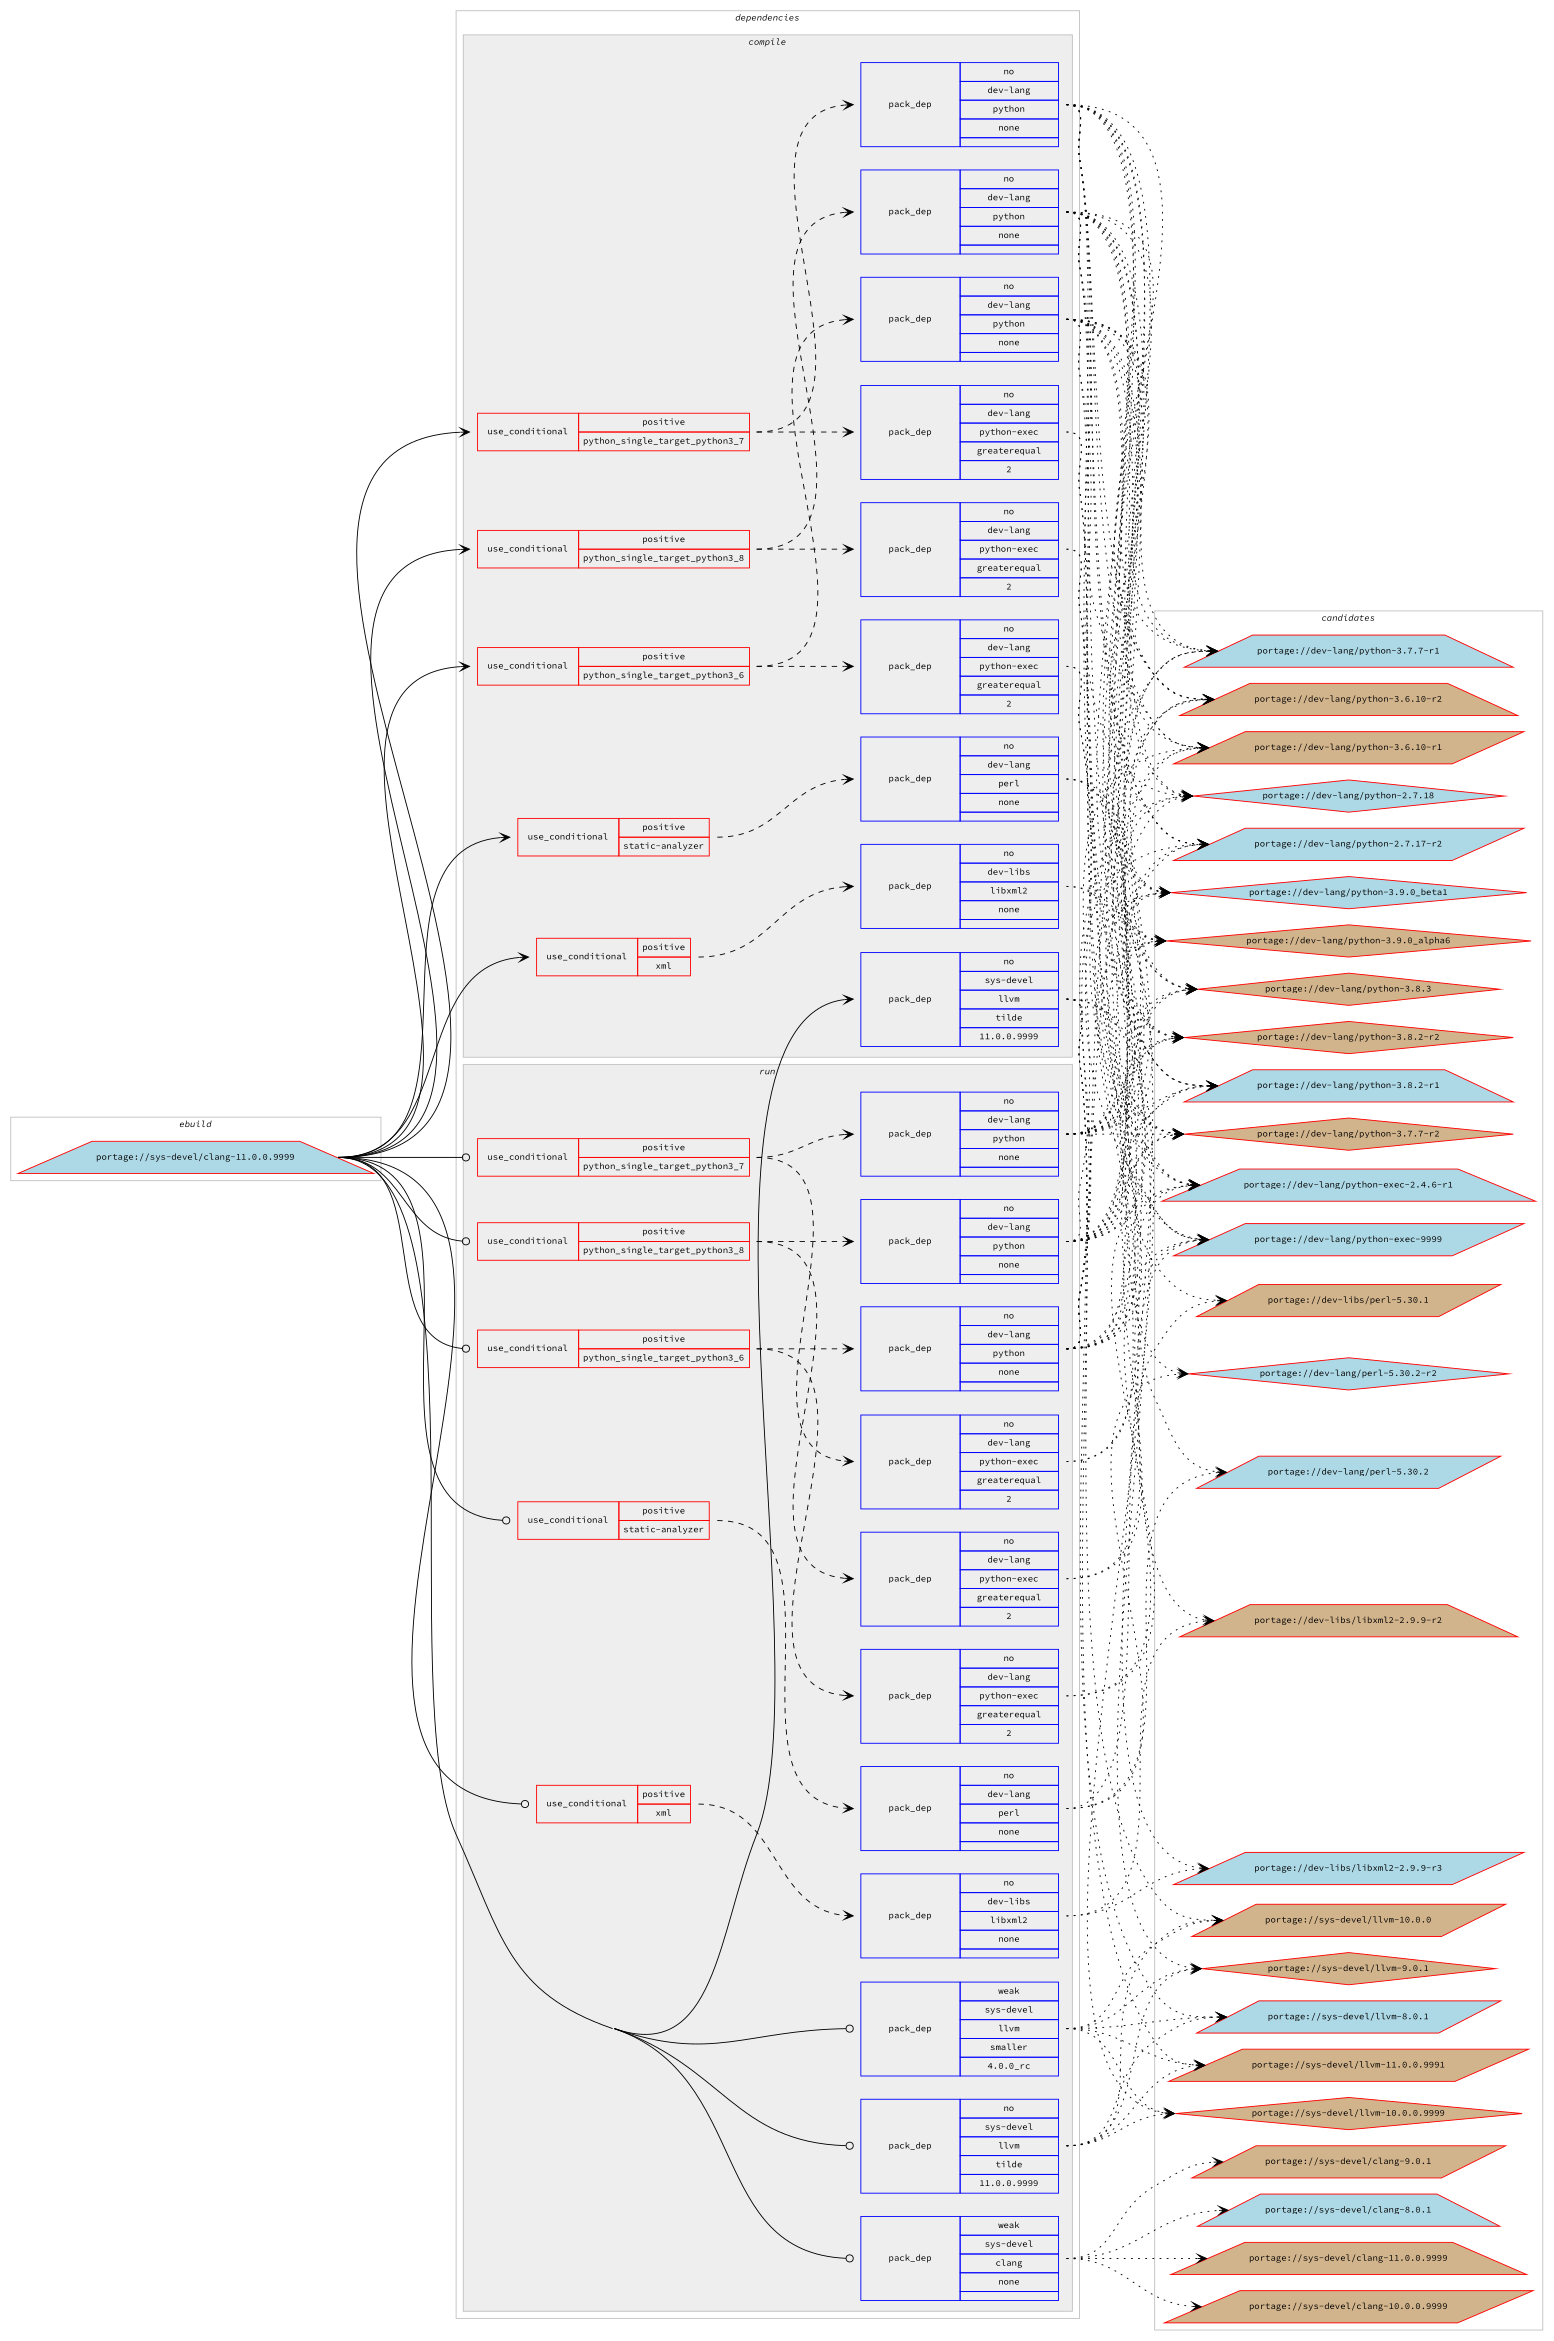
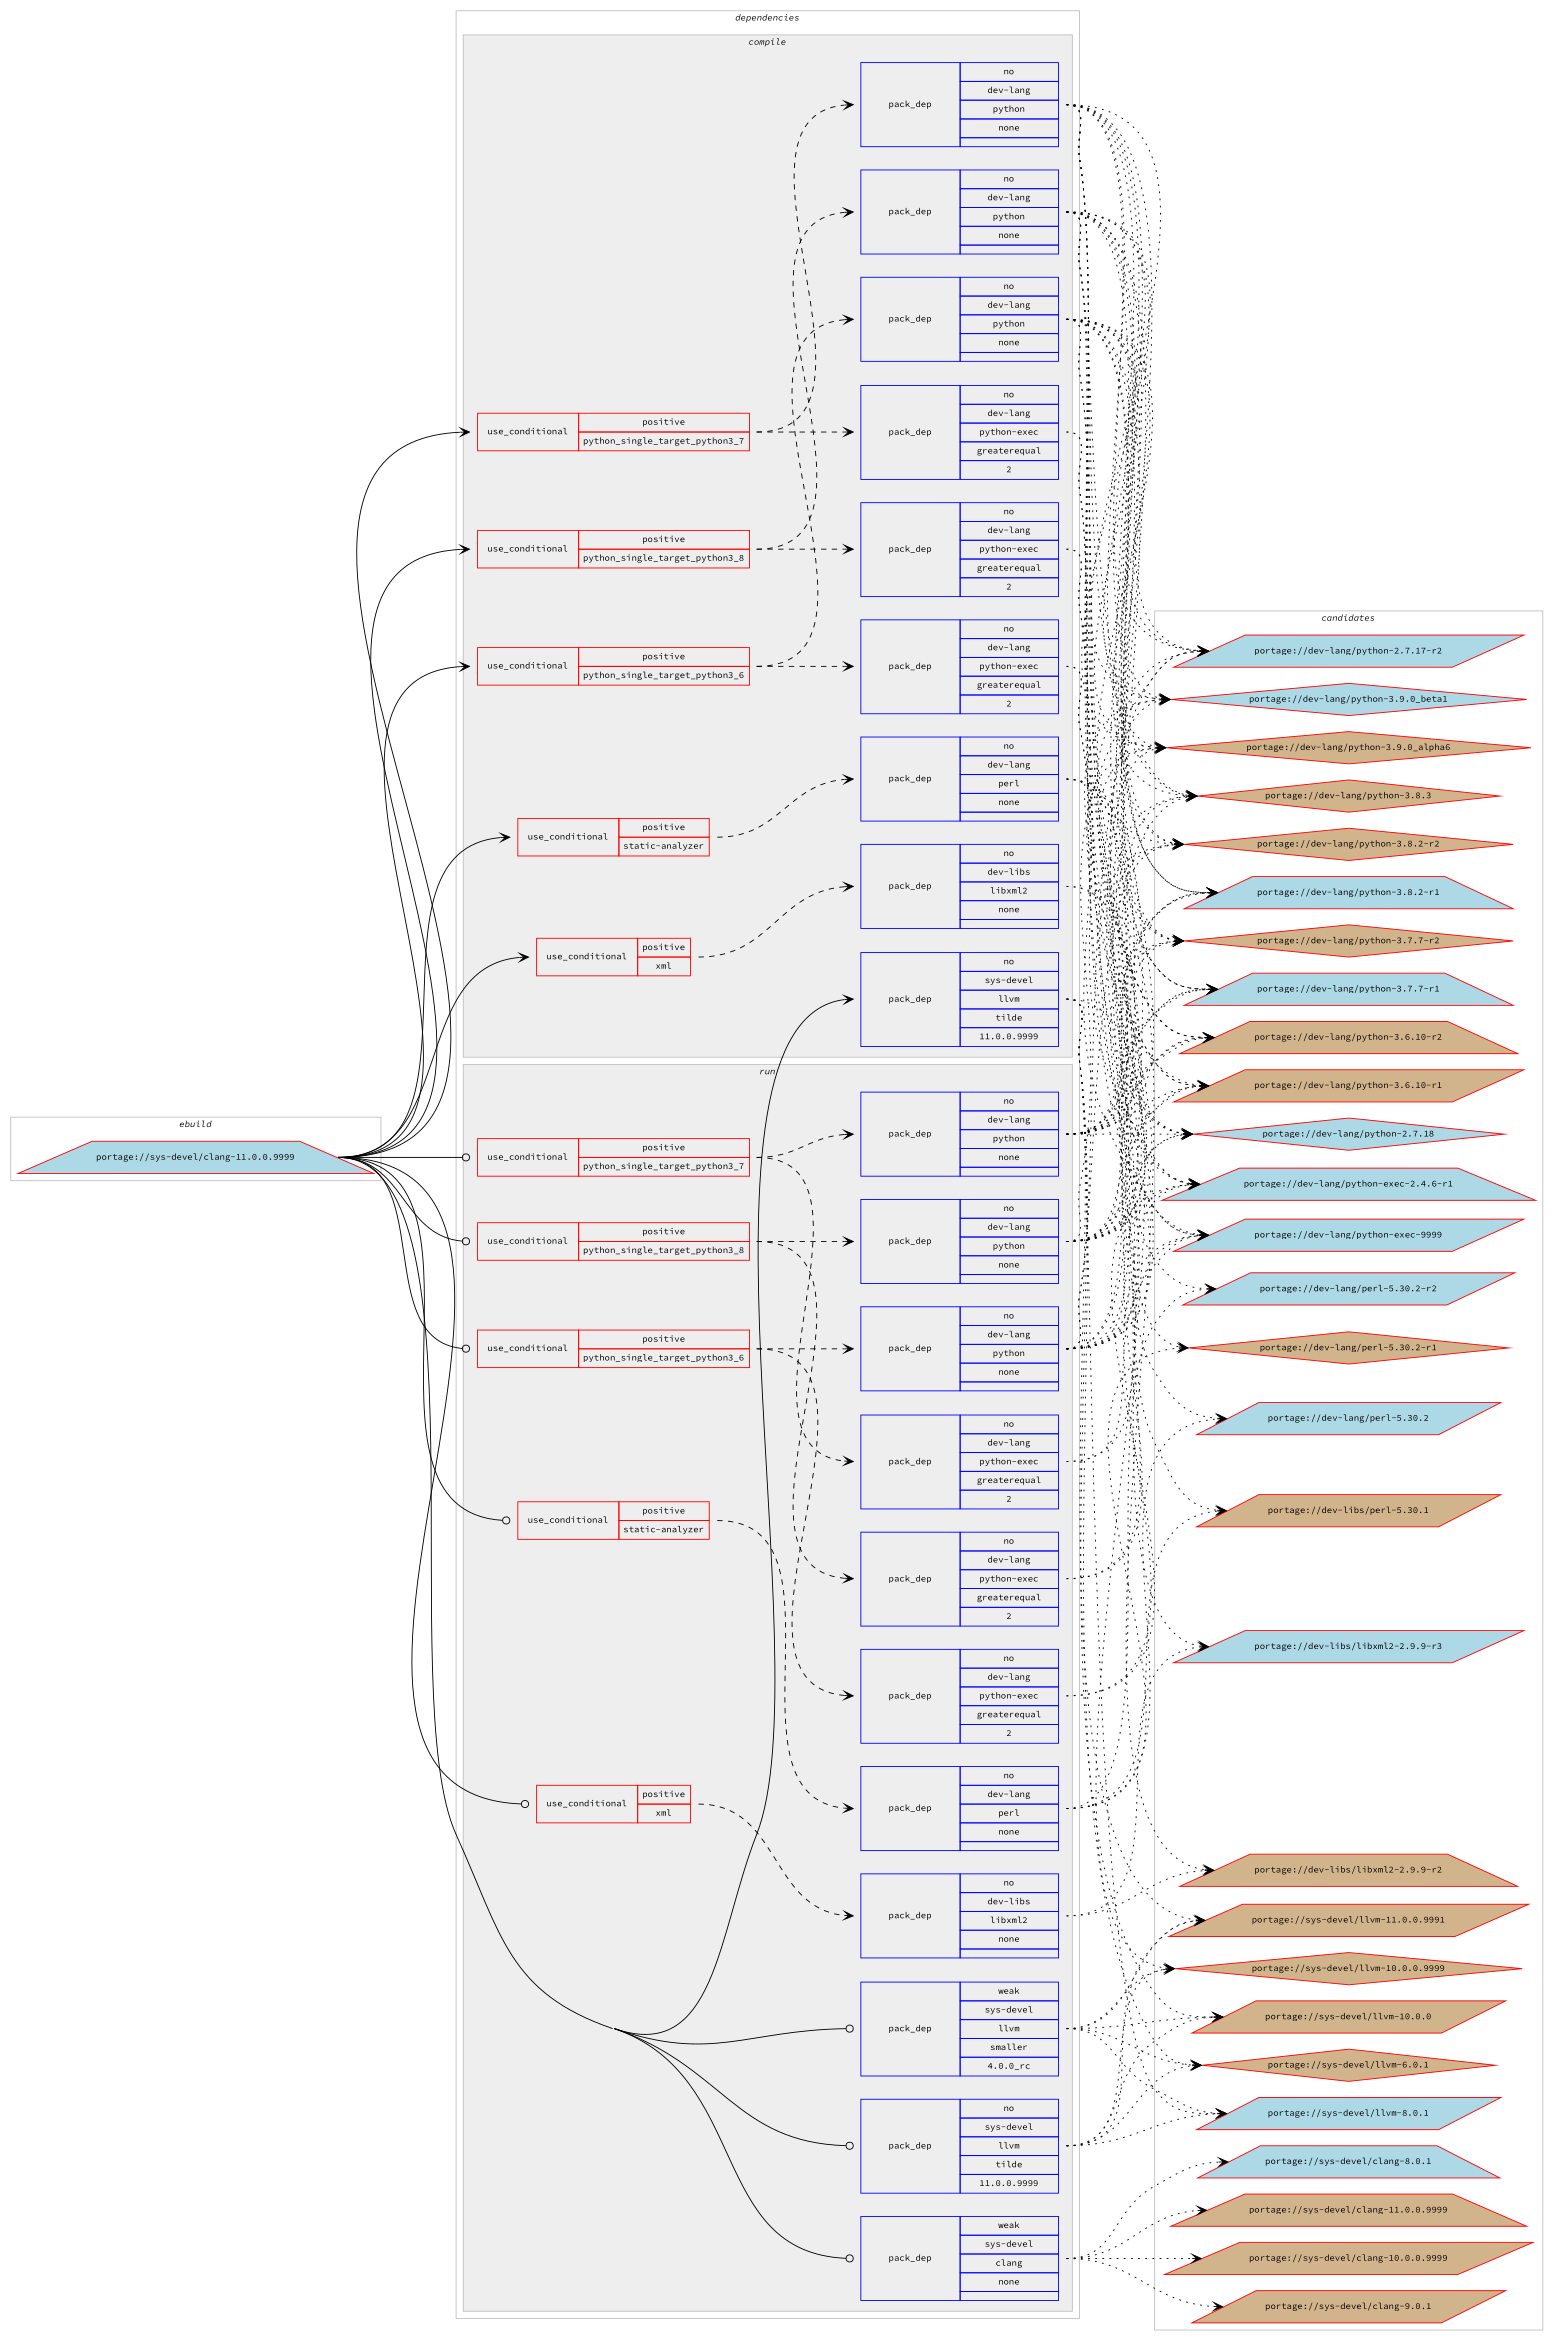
node "portage://dev-lang/perl-5.30.2-r1": added
node "portage://dev-lang/perl-5.30.2-r2": shape diamond -> parallelogram
node "portage://sys-devel/llvm-9.0.1": label "portage://sys-devel/llvm-9.0.1" -> "portage://sys-devel/llvm-6.0.1"
